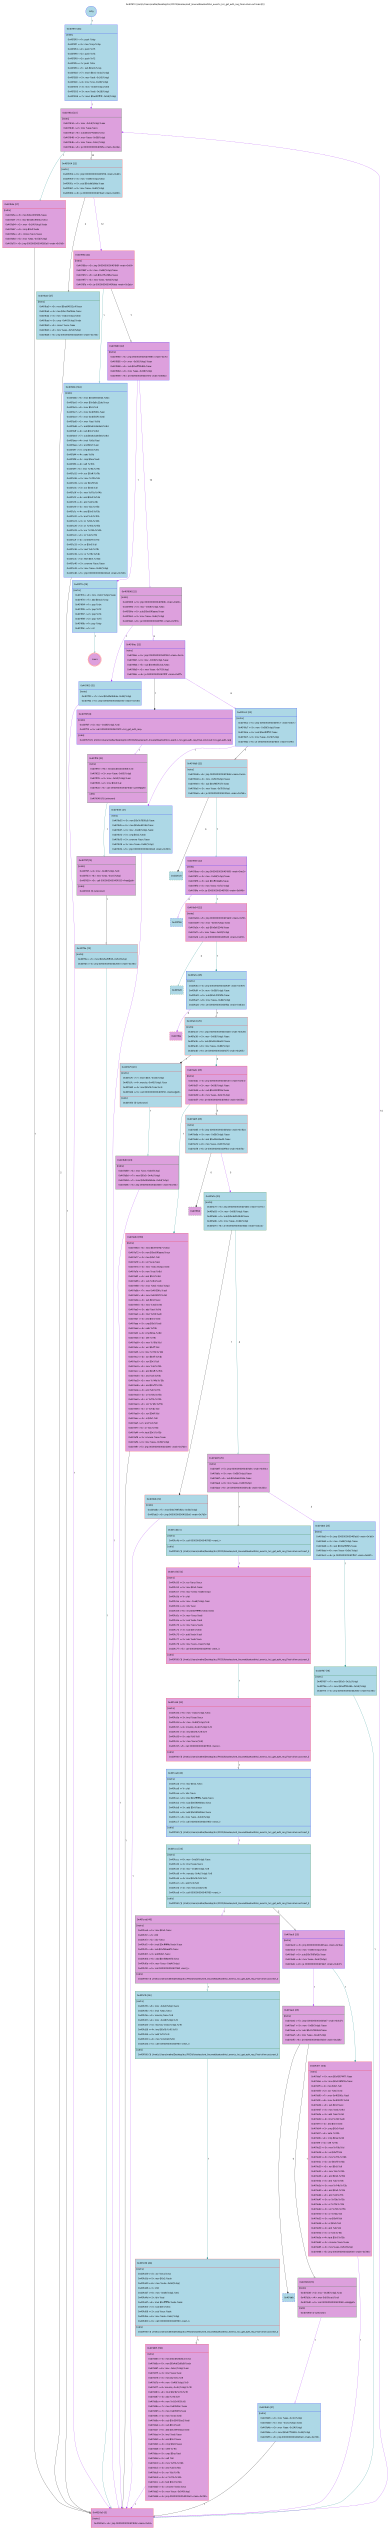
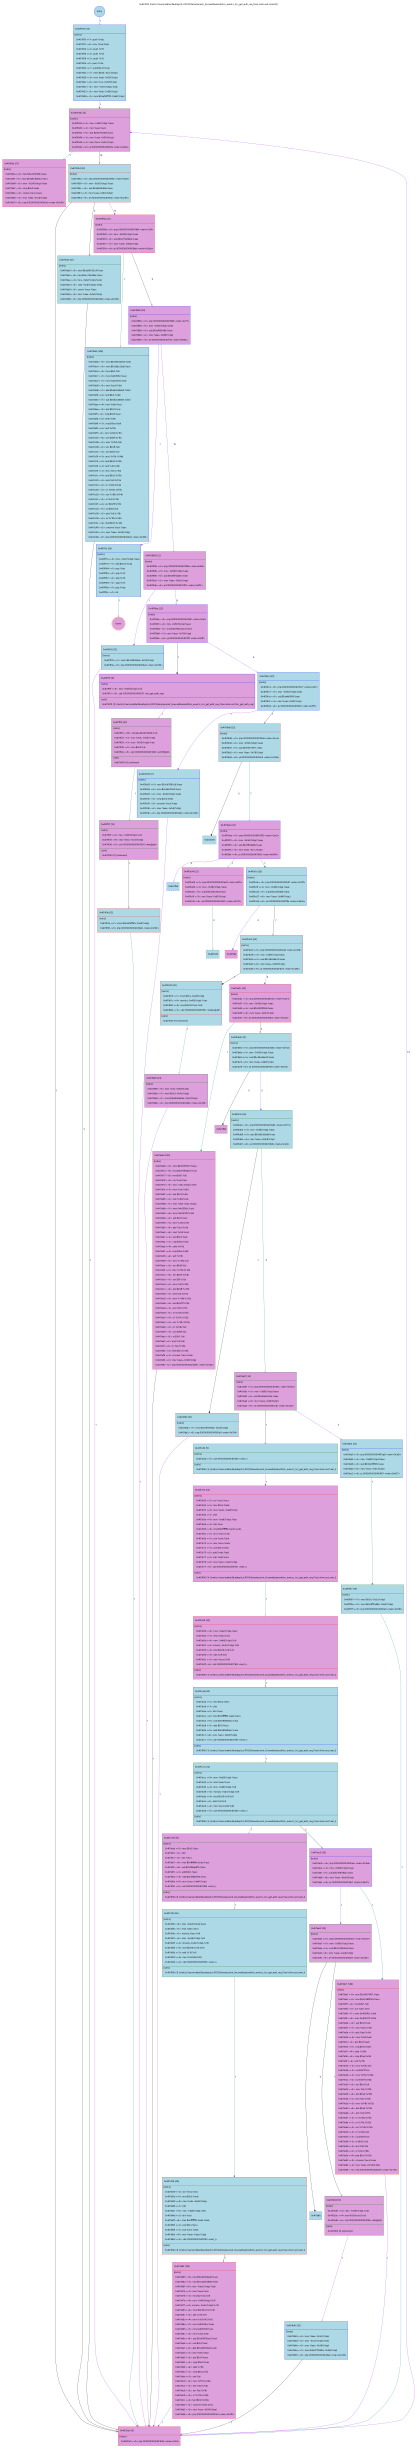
edge "0x401a04 [22]" -> "0x401a1a [25]": now "0x4019ee [22]" -> "0x401a1a [25]"
edge "0x401b5a [27]" -> "0x4020e0 [5]": now "0x401954 [22]" -> "0x4020e0 [5]"
